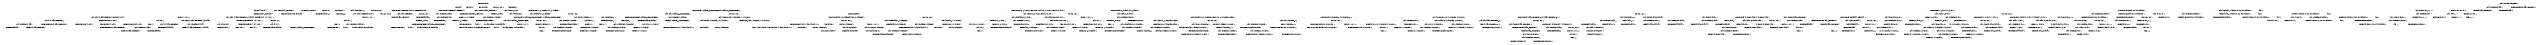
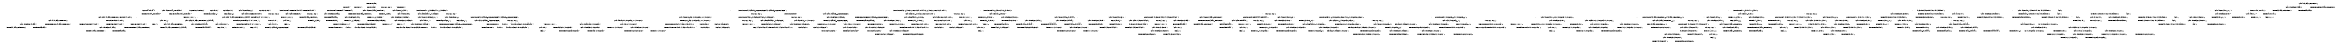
node "(IDENTIFIER,strip,strip != tif->tif_curstrip)": added
